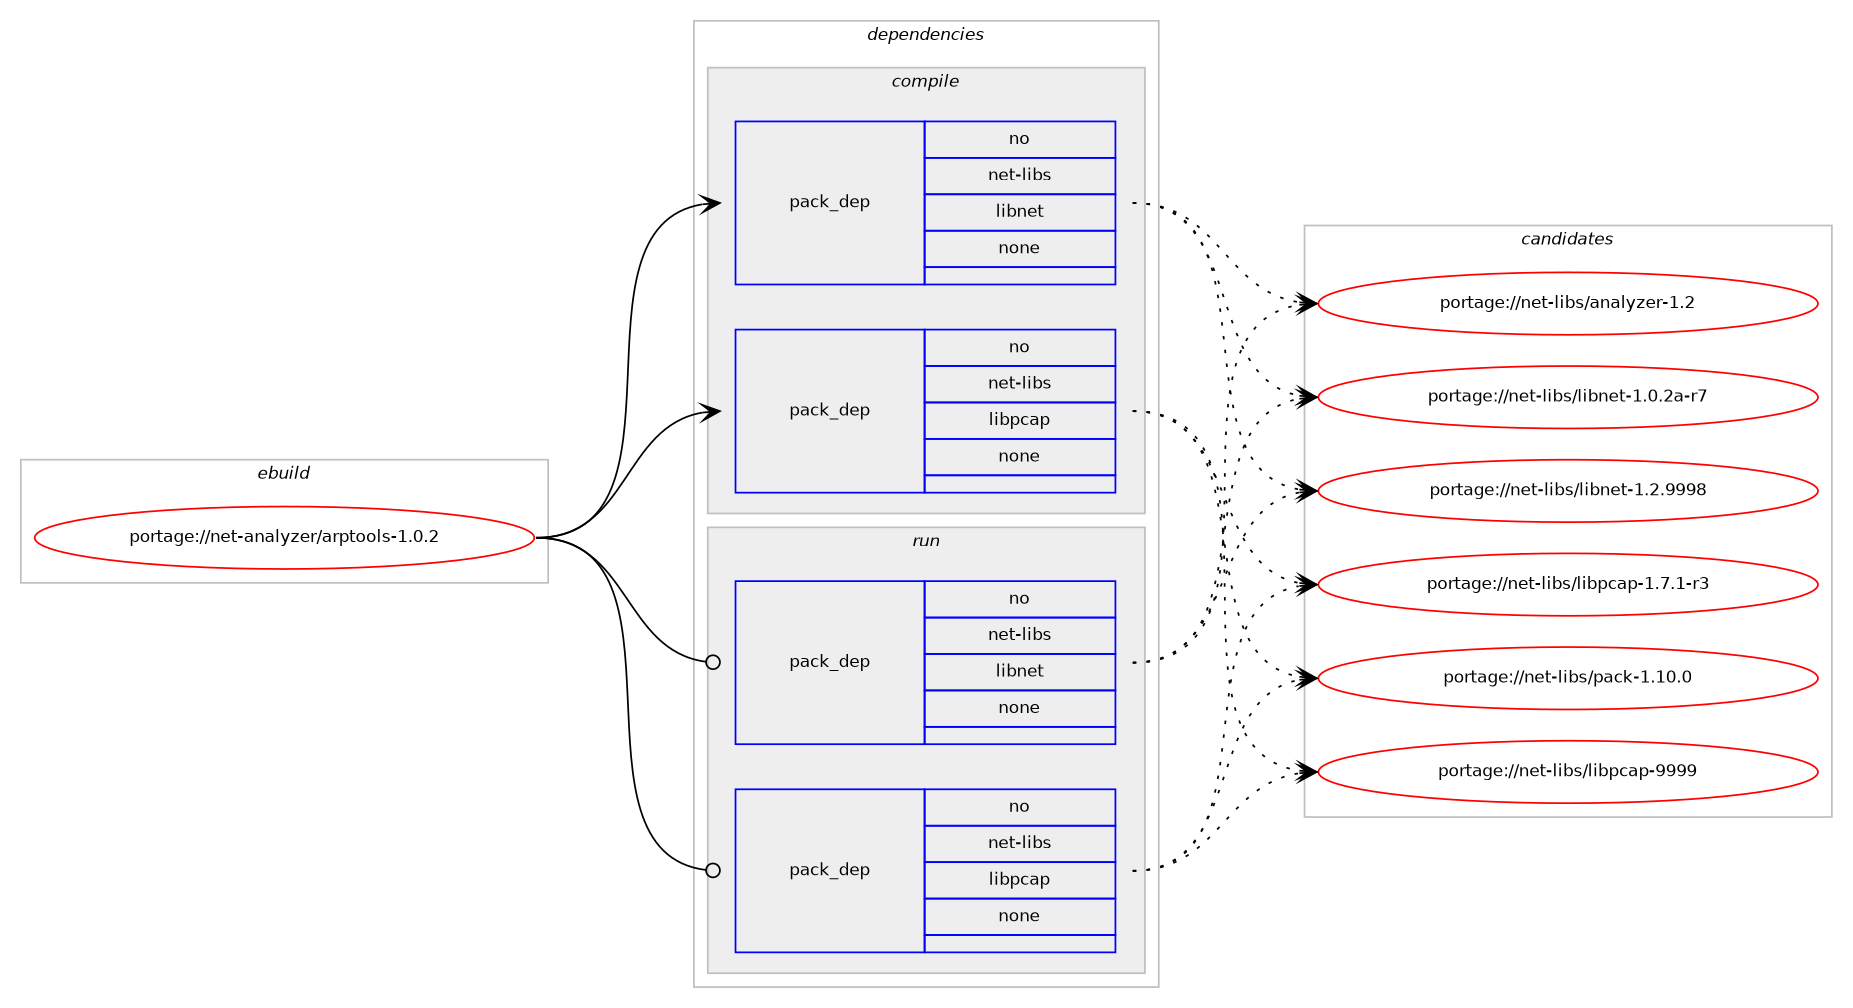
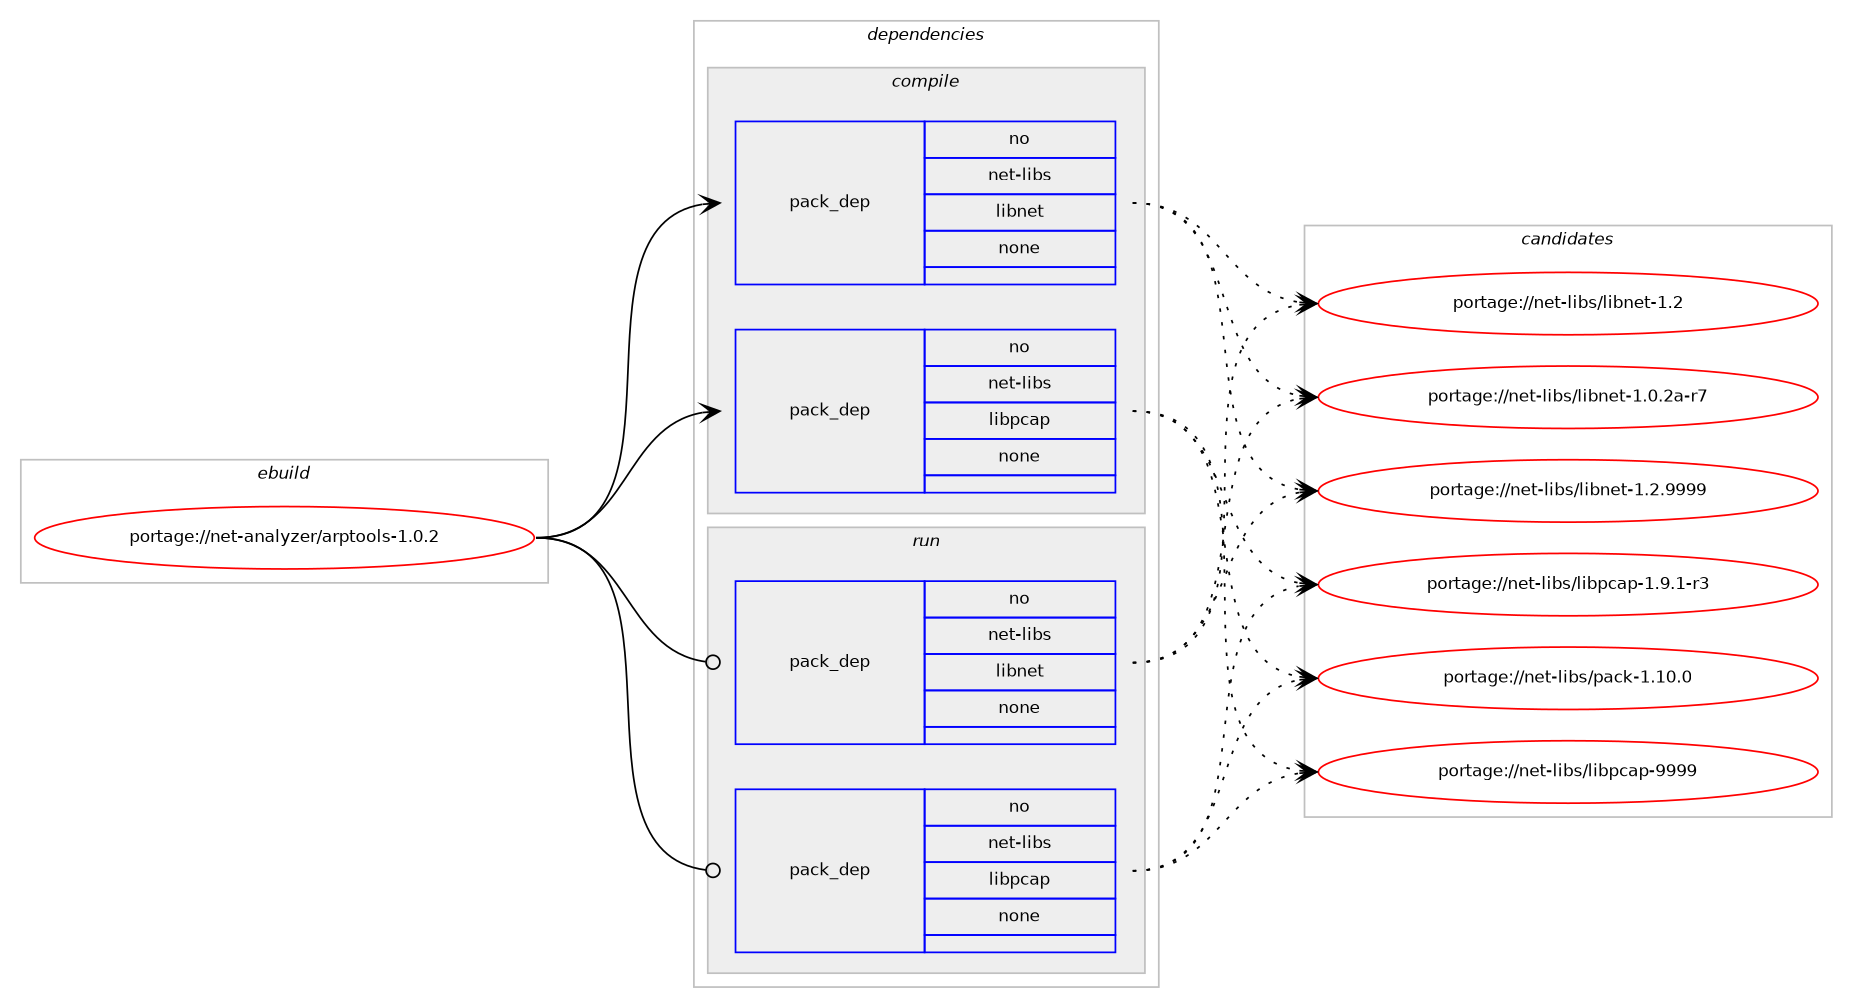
node "portage://net-libs/analyzer-1.2": label "portage://net-libs/analyzer-1.2" -> "portage://net-libs/libnet-1.2"
node "portage://net-libs/libnet-1.2.9998": label "portage://net-libs/libnet-1.2.9998" -> "portage://net-libs/libnet-1.2.9999"
node "portage://net-libs/libpcap-1.7.1-r3": label "portage://net-libs/libpcap-1.7.1-r3" -> "portage://net-libs/libpcap-1.9.1-r3"
